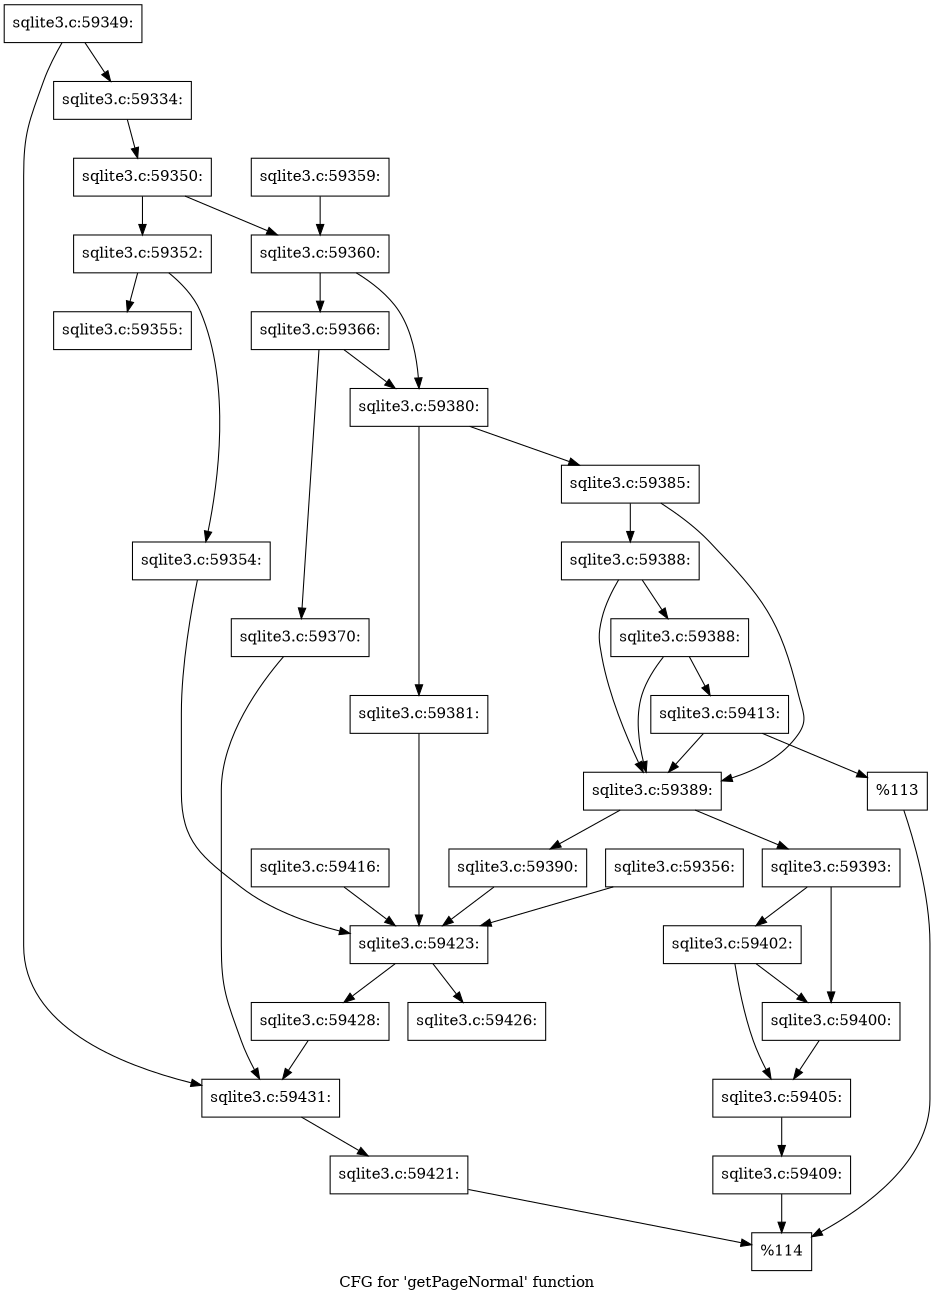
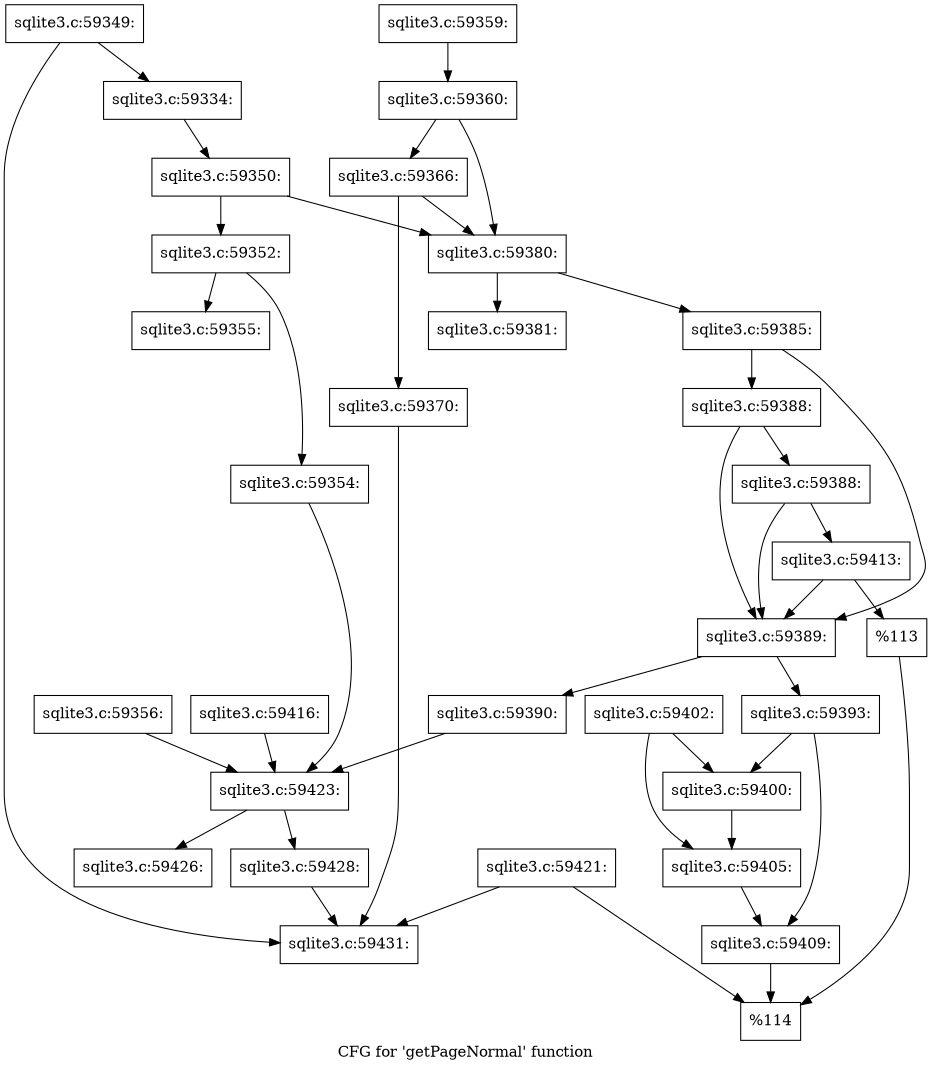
edge "sqlite3.c:59350:" -> "sqlite3.c:59360:": now "sqlite3.c:59350:" -> "sqlite3.c:59380:"
edge "sqlite3.c:59381:" -> "sqlite3.c:59423:": removed
edge "sqlite3.c:59393:" -> "sqlite3.c:59402:": now "sqlite3.c:59393:" -> "sqlite3.c:59409:"
edge "sqlite3.c:59431:" -> "sqlite3.c:59421:": reversed
